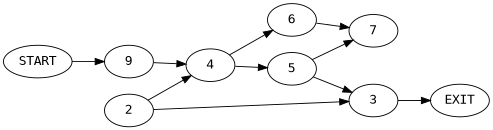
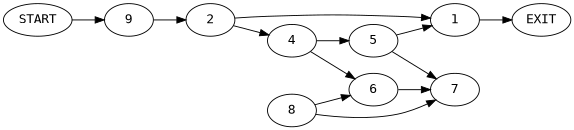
edge "9" -> "4": now "9" -> "2"
node "3": label "3" -> "1"
node "8": added
